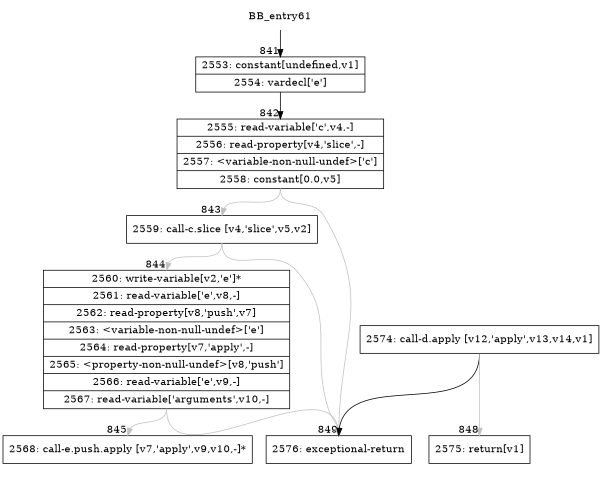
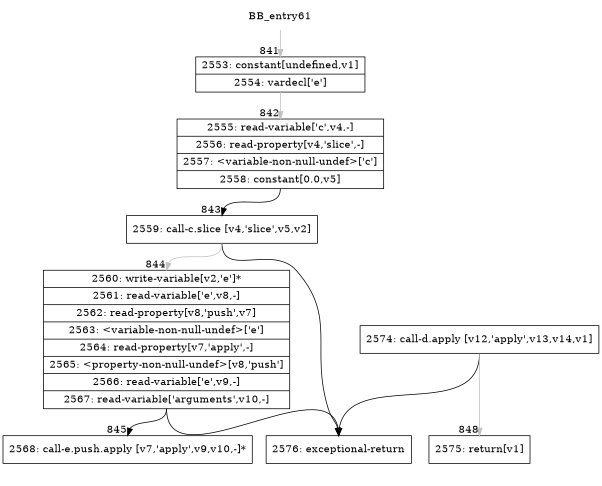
edge "BB_entry61" -> "2553: constant[undefined,v1]": color black -> gray
edge "2553: constant[undefined,v1]" -> "2555: read-variable['c',v4,-]": color black -> gray
edge "2555: read-variable['c',v4,-]" -> "2559: call-c.slice [v4,'slice',v5,v2]": color gray -> black
edge "2555: read-variable['c',v4,-]" -> "2576: exceptional-return": removed
edge "2559: call-c.slice [v4,'slice',v5,v2]" -> "2576: exceptional-return": color gray -> black
edge "2560: write-variable[v2,'e']*" -> "2568: call-e.push.apply [v7,'apply',v9,v10,-]*": color gray -> black
edge "2560: write-variable[v2,'e']*" -> "2576: exceptional-return": color gray -> black
